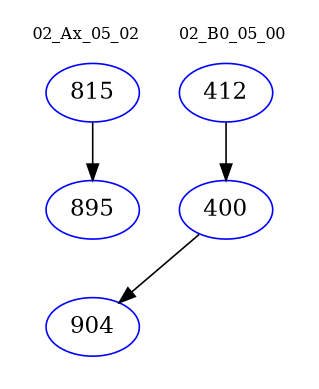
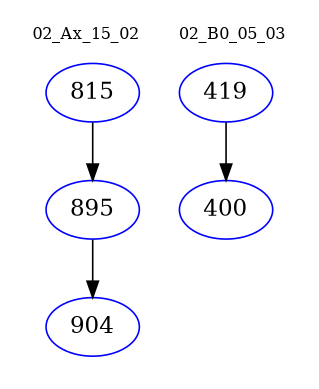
cluster "02_Ax_05_02": label "02_Ax_05_02" -> "02_Ax_15_02"
cluster "02_B0_05_00": label "02_B0_05_00" -> "02_B0_05_03"
node "412": label "412" -> "419"
edge "400" -> "904": now "895" -> "904"
